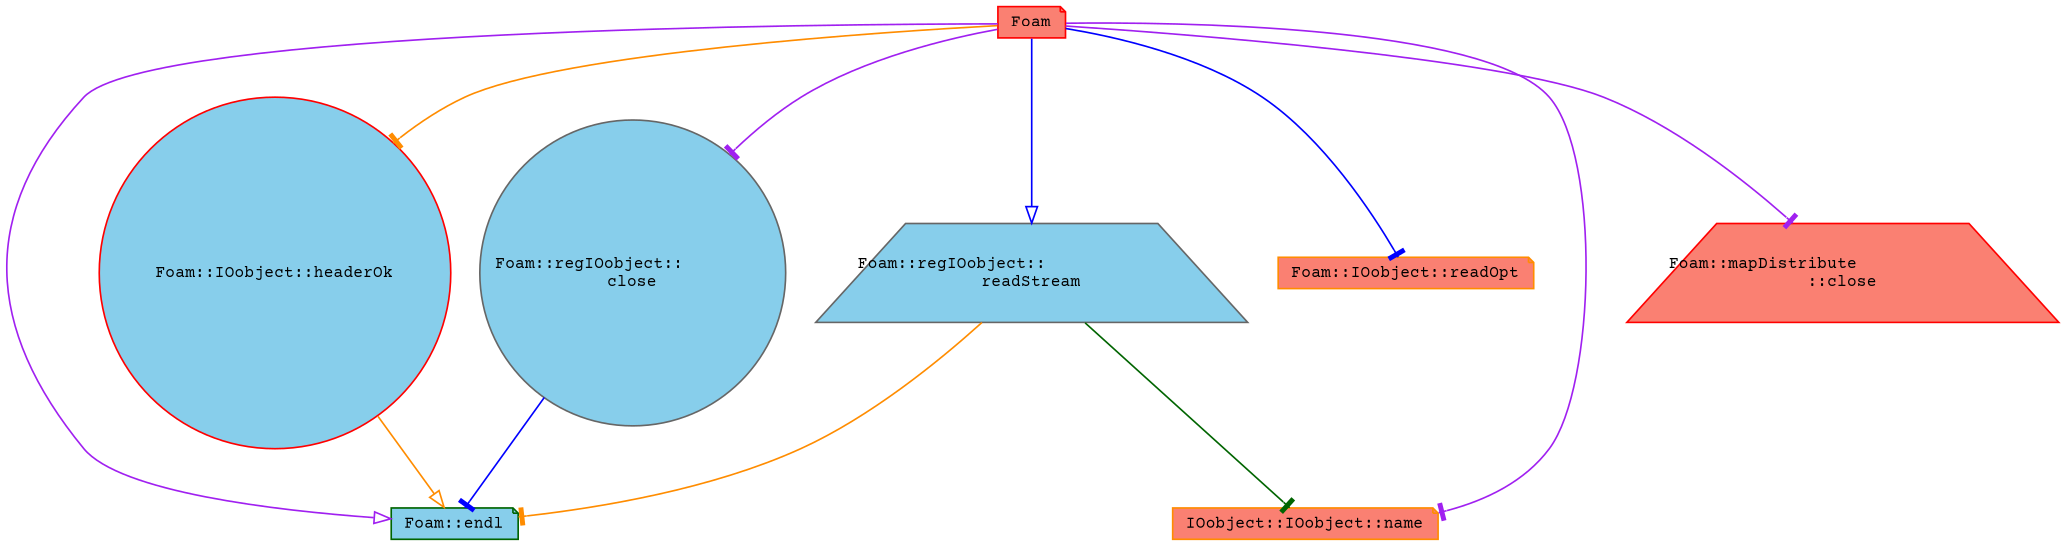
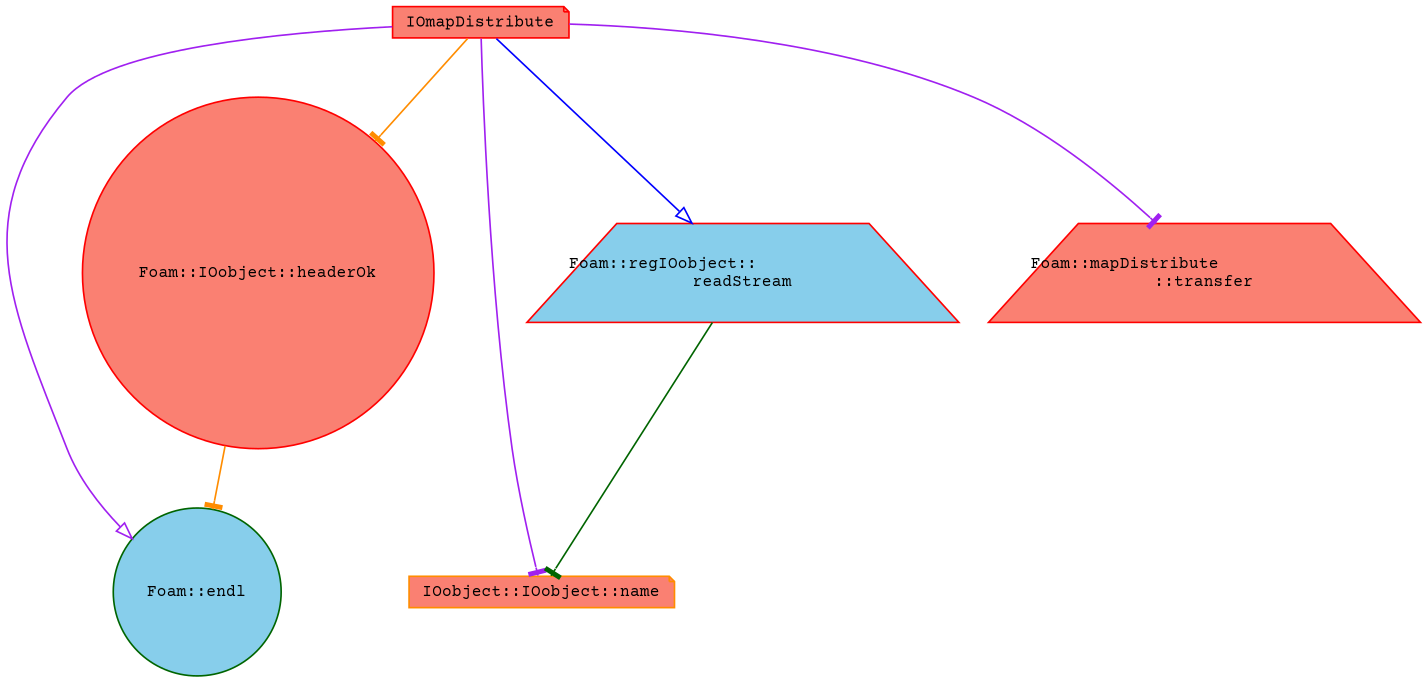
node "Foam": label "Foam" -> "IOmapDistribute"
node "Foam::IOobject::headerOk": fillcolor skyblue -> salmon
node "Foam::regIOobject:: close": removed
node "Foam::regIOobject:: readStream": color gray40 -> red
node "Foam::IOobject::readOpt": removed
node "Foam::mapDistribute ::close": label "Foam::mapDistribute ::close" -> "Foam::mapDistribute ::transfer"
edge "Foam::IOobject::headerOk" -> "Foam::endl": arrowhead onormal -> tee
edge "Foam::regIOobject:: readStream" -> "Foam::endl": removed
node "Foam::endl": shape note -> circle
